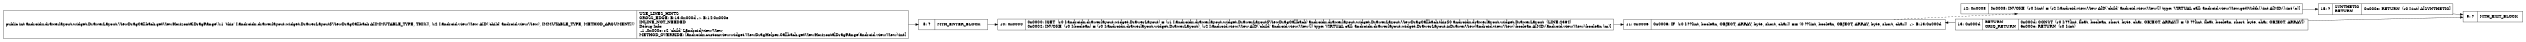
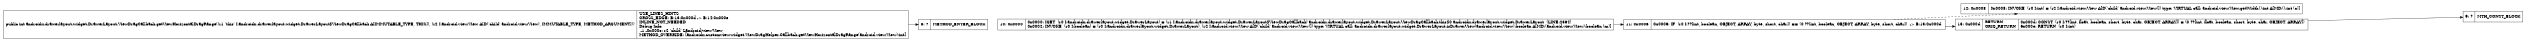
node "15: ?": removed
node "9: ?": text "MTH_EXIT_BLOCK" -> "MTH_CONST_BLOCK"
edge "13: 0x000d" -> "11: 0x0006": reversed
node "8: ?": text "MTH_ENTER_BLOCK" -> "METHOD_ENTER_BLOCK"
edge "8: ?" -> "10: 0x0000": removed
